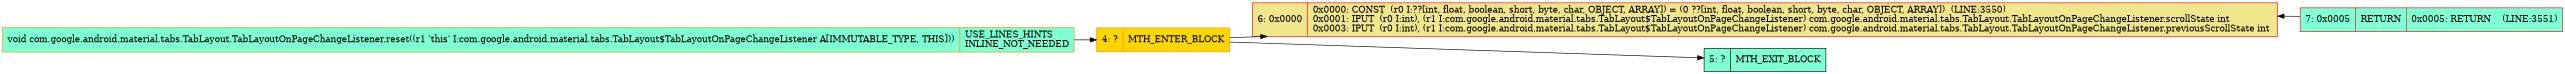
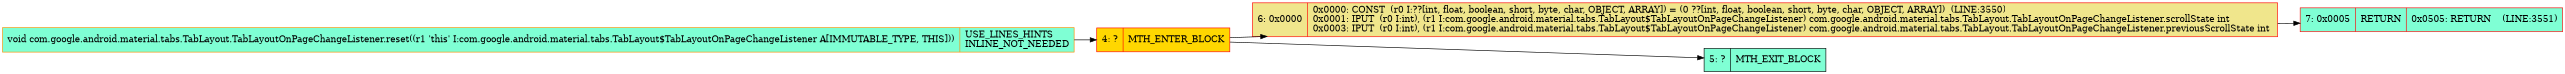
edge "7: 0x0005" -> "6: 0x0000": reversed
node "7: 0x0005": text "0x0005: RETURN    (LINE:3551)" -> "0x0505: RETURN    (LINE:3551)"
node "4: ?": color darkorange -> red
